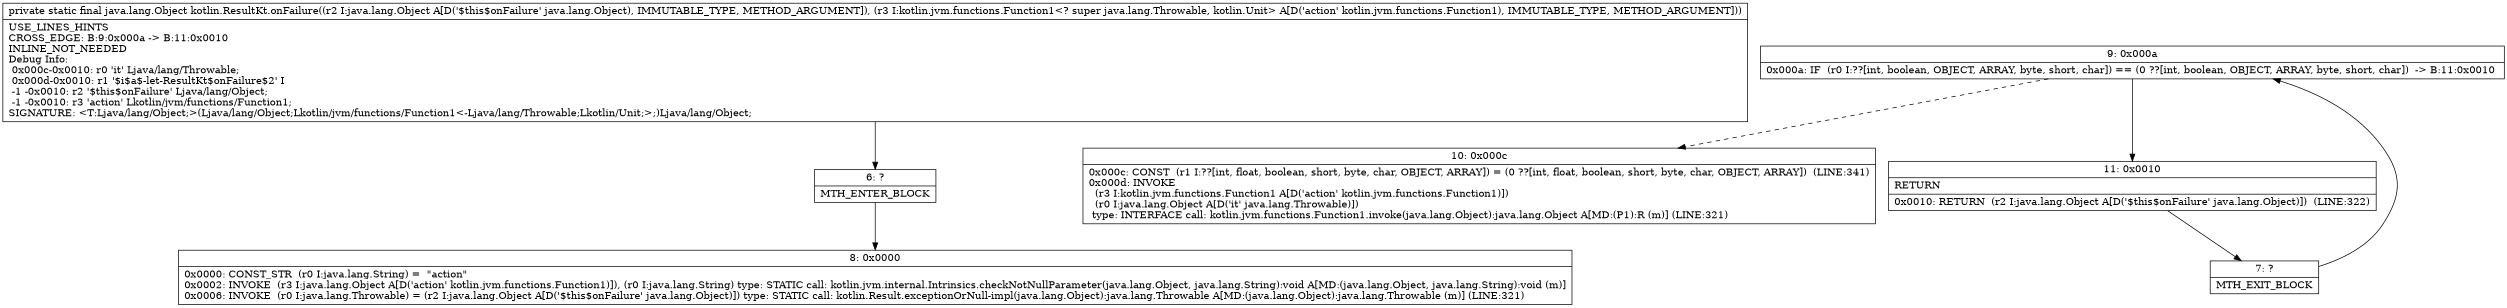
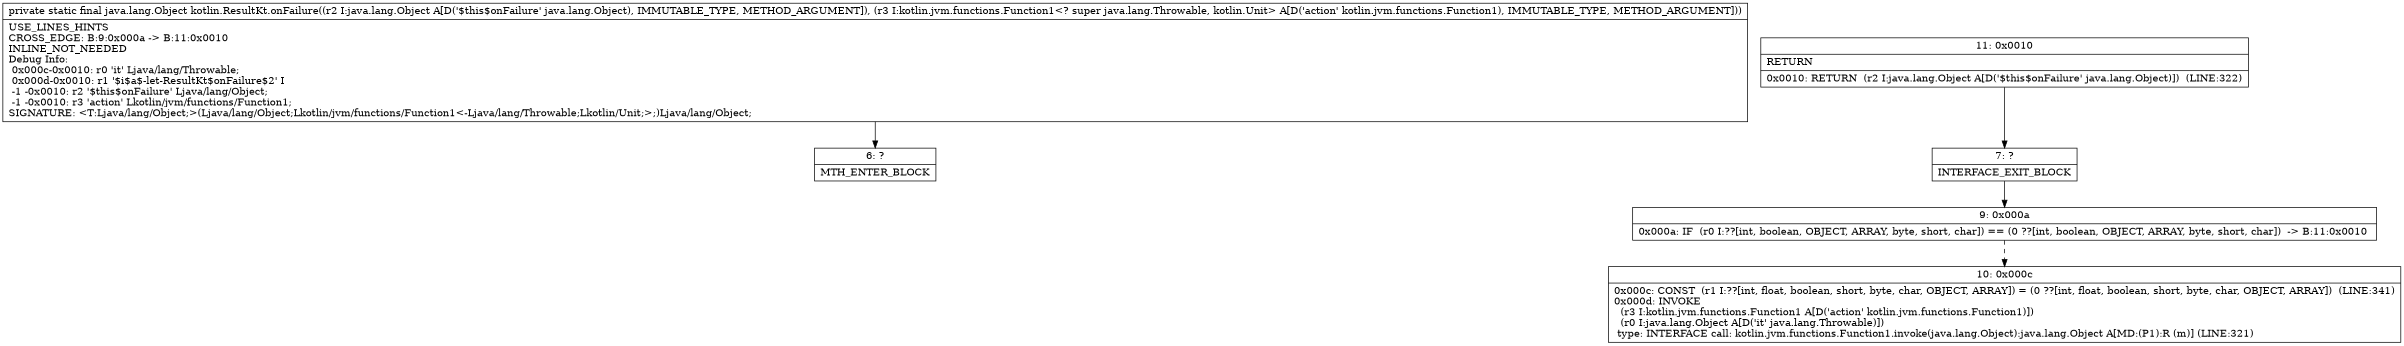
edge "9: 0x000a" -> "11: 0x0010": removed
node "8: 0x0000": removed
node "7: ?": text "MTH_EXIT_BLOCK" -> "INTERFACE_EXIT_BLOCK"
